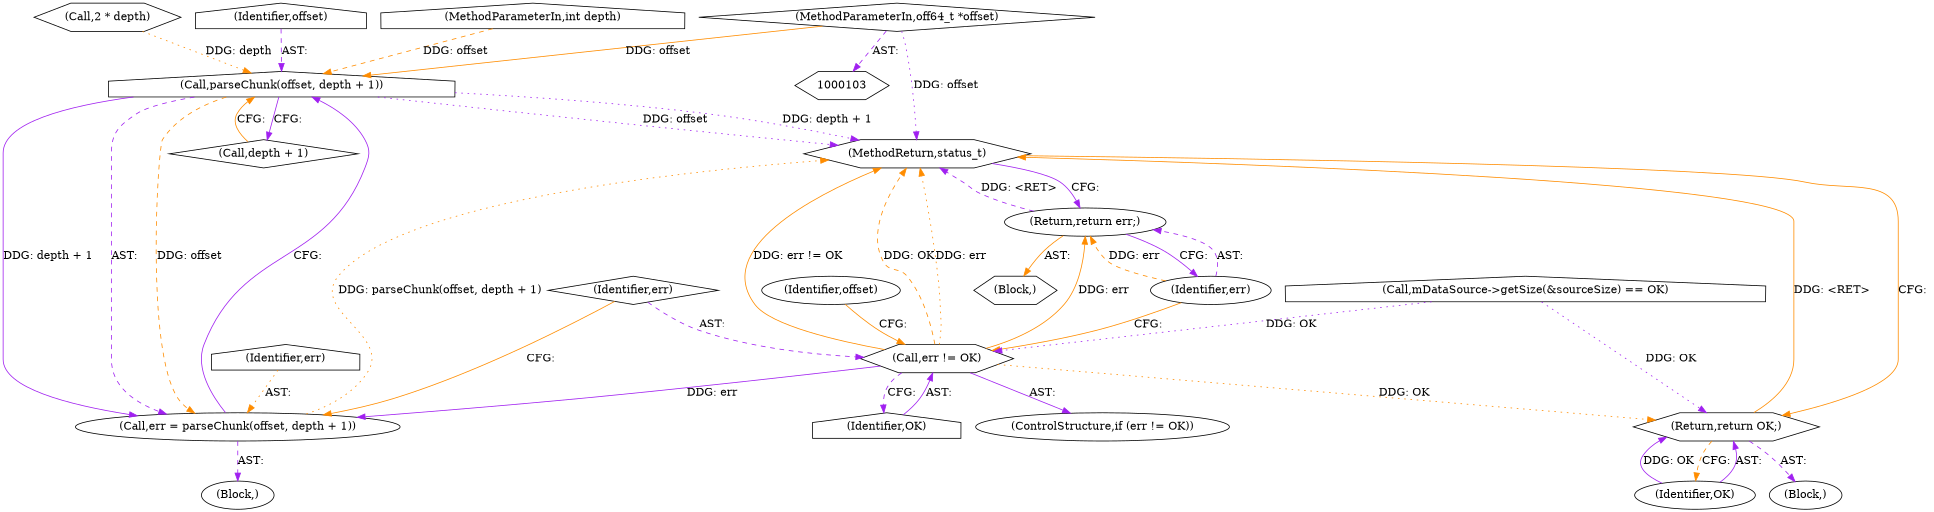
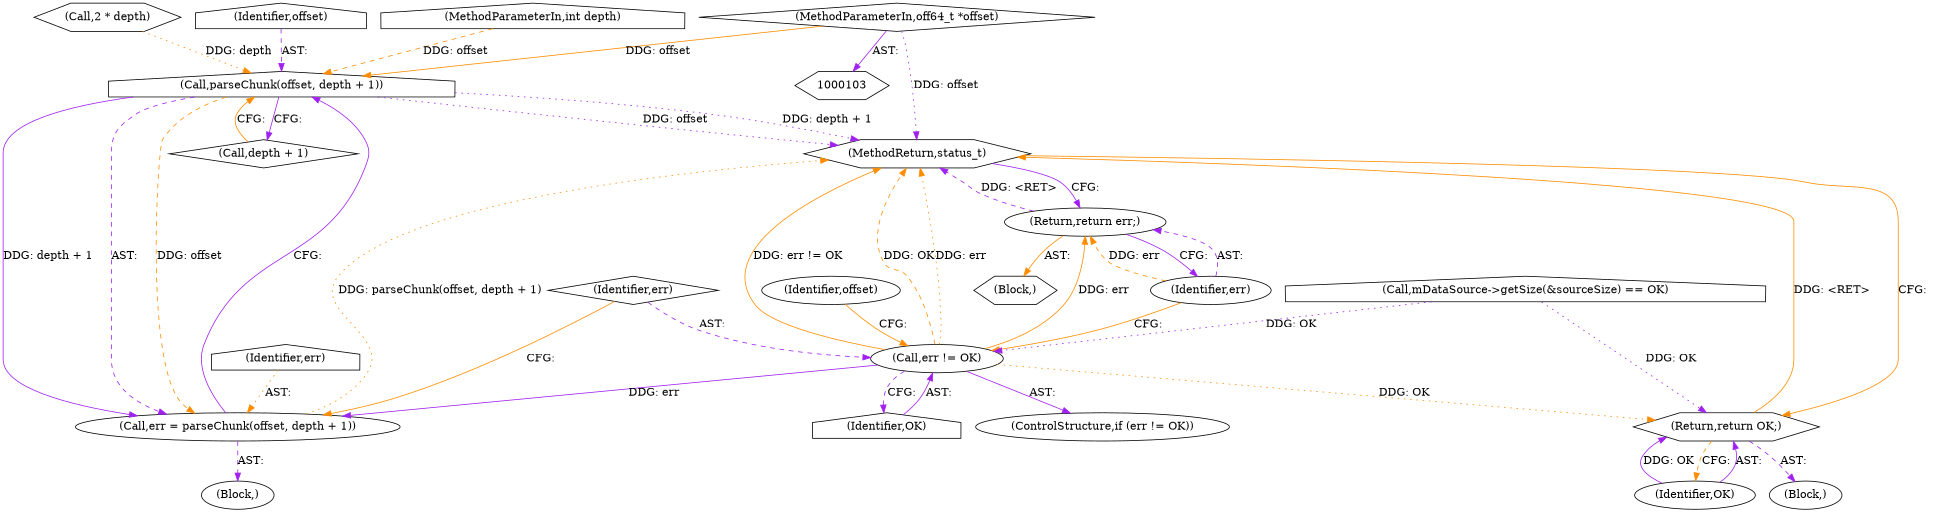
edge "(MethodParameterIn,off64_t *offset)" -> "1000103": style dashed -> solid
node "(Call,err != OK)": shape hexagon -> ellipse
